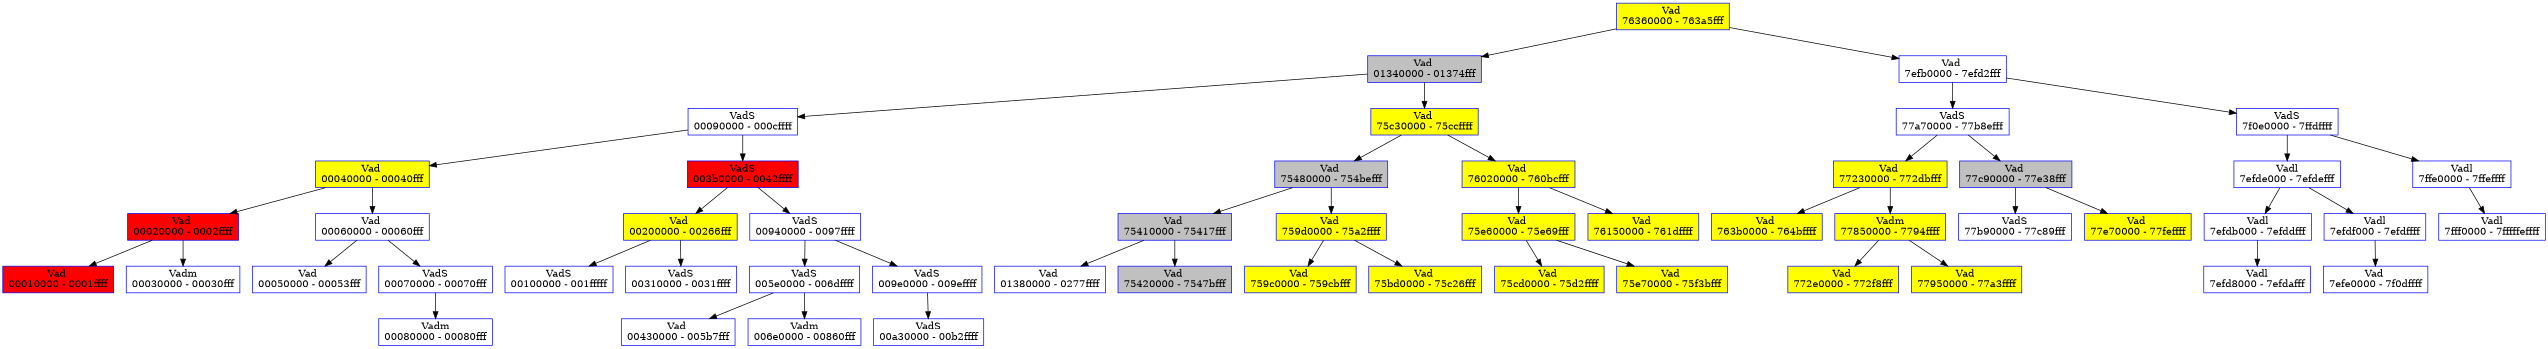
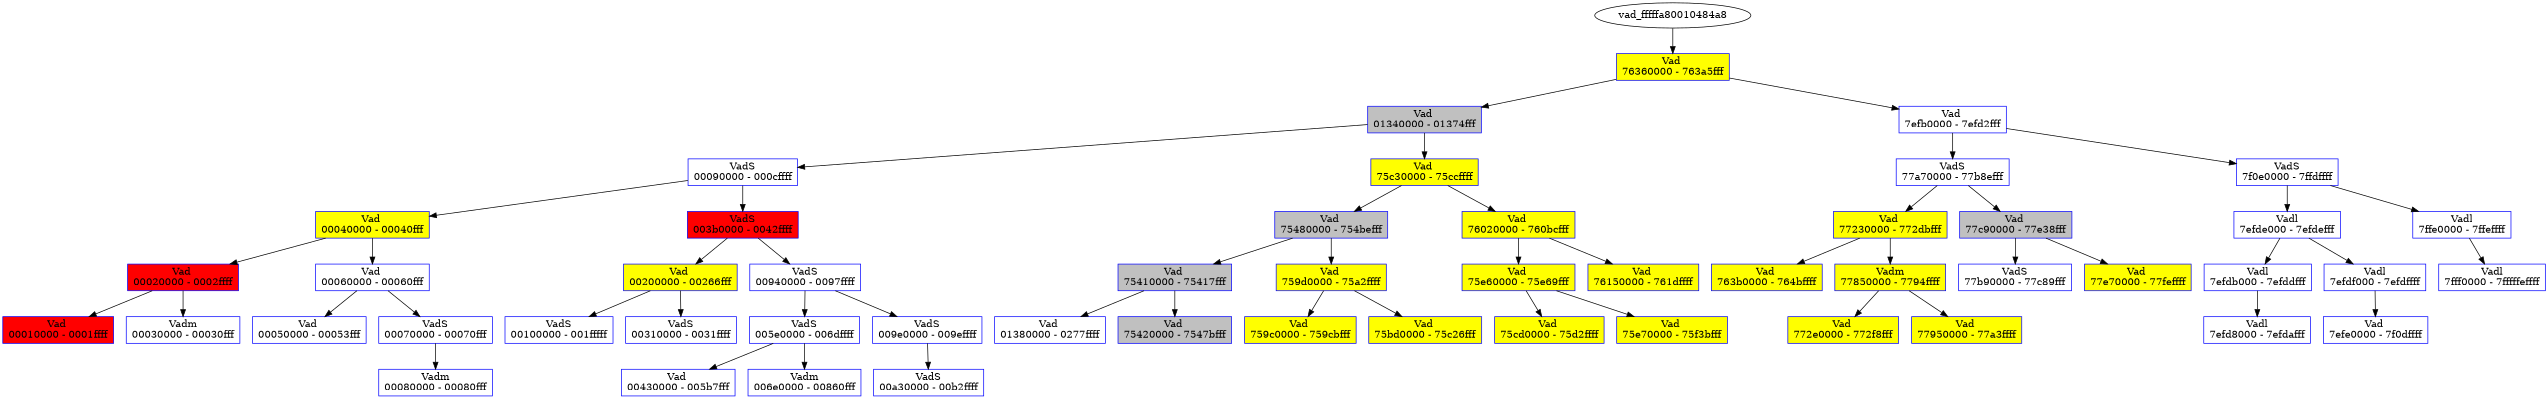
node "vad_fffffa80010484a8": added
